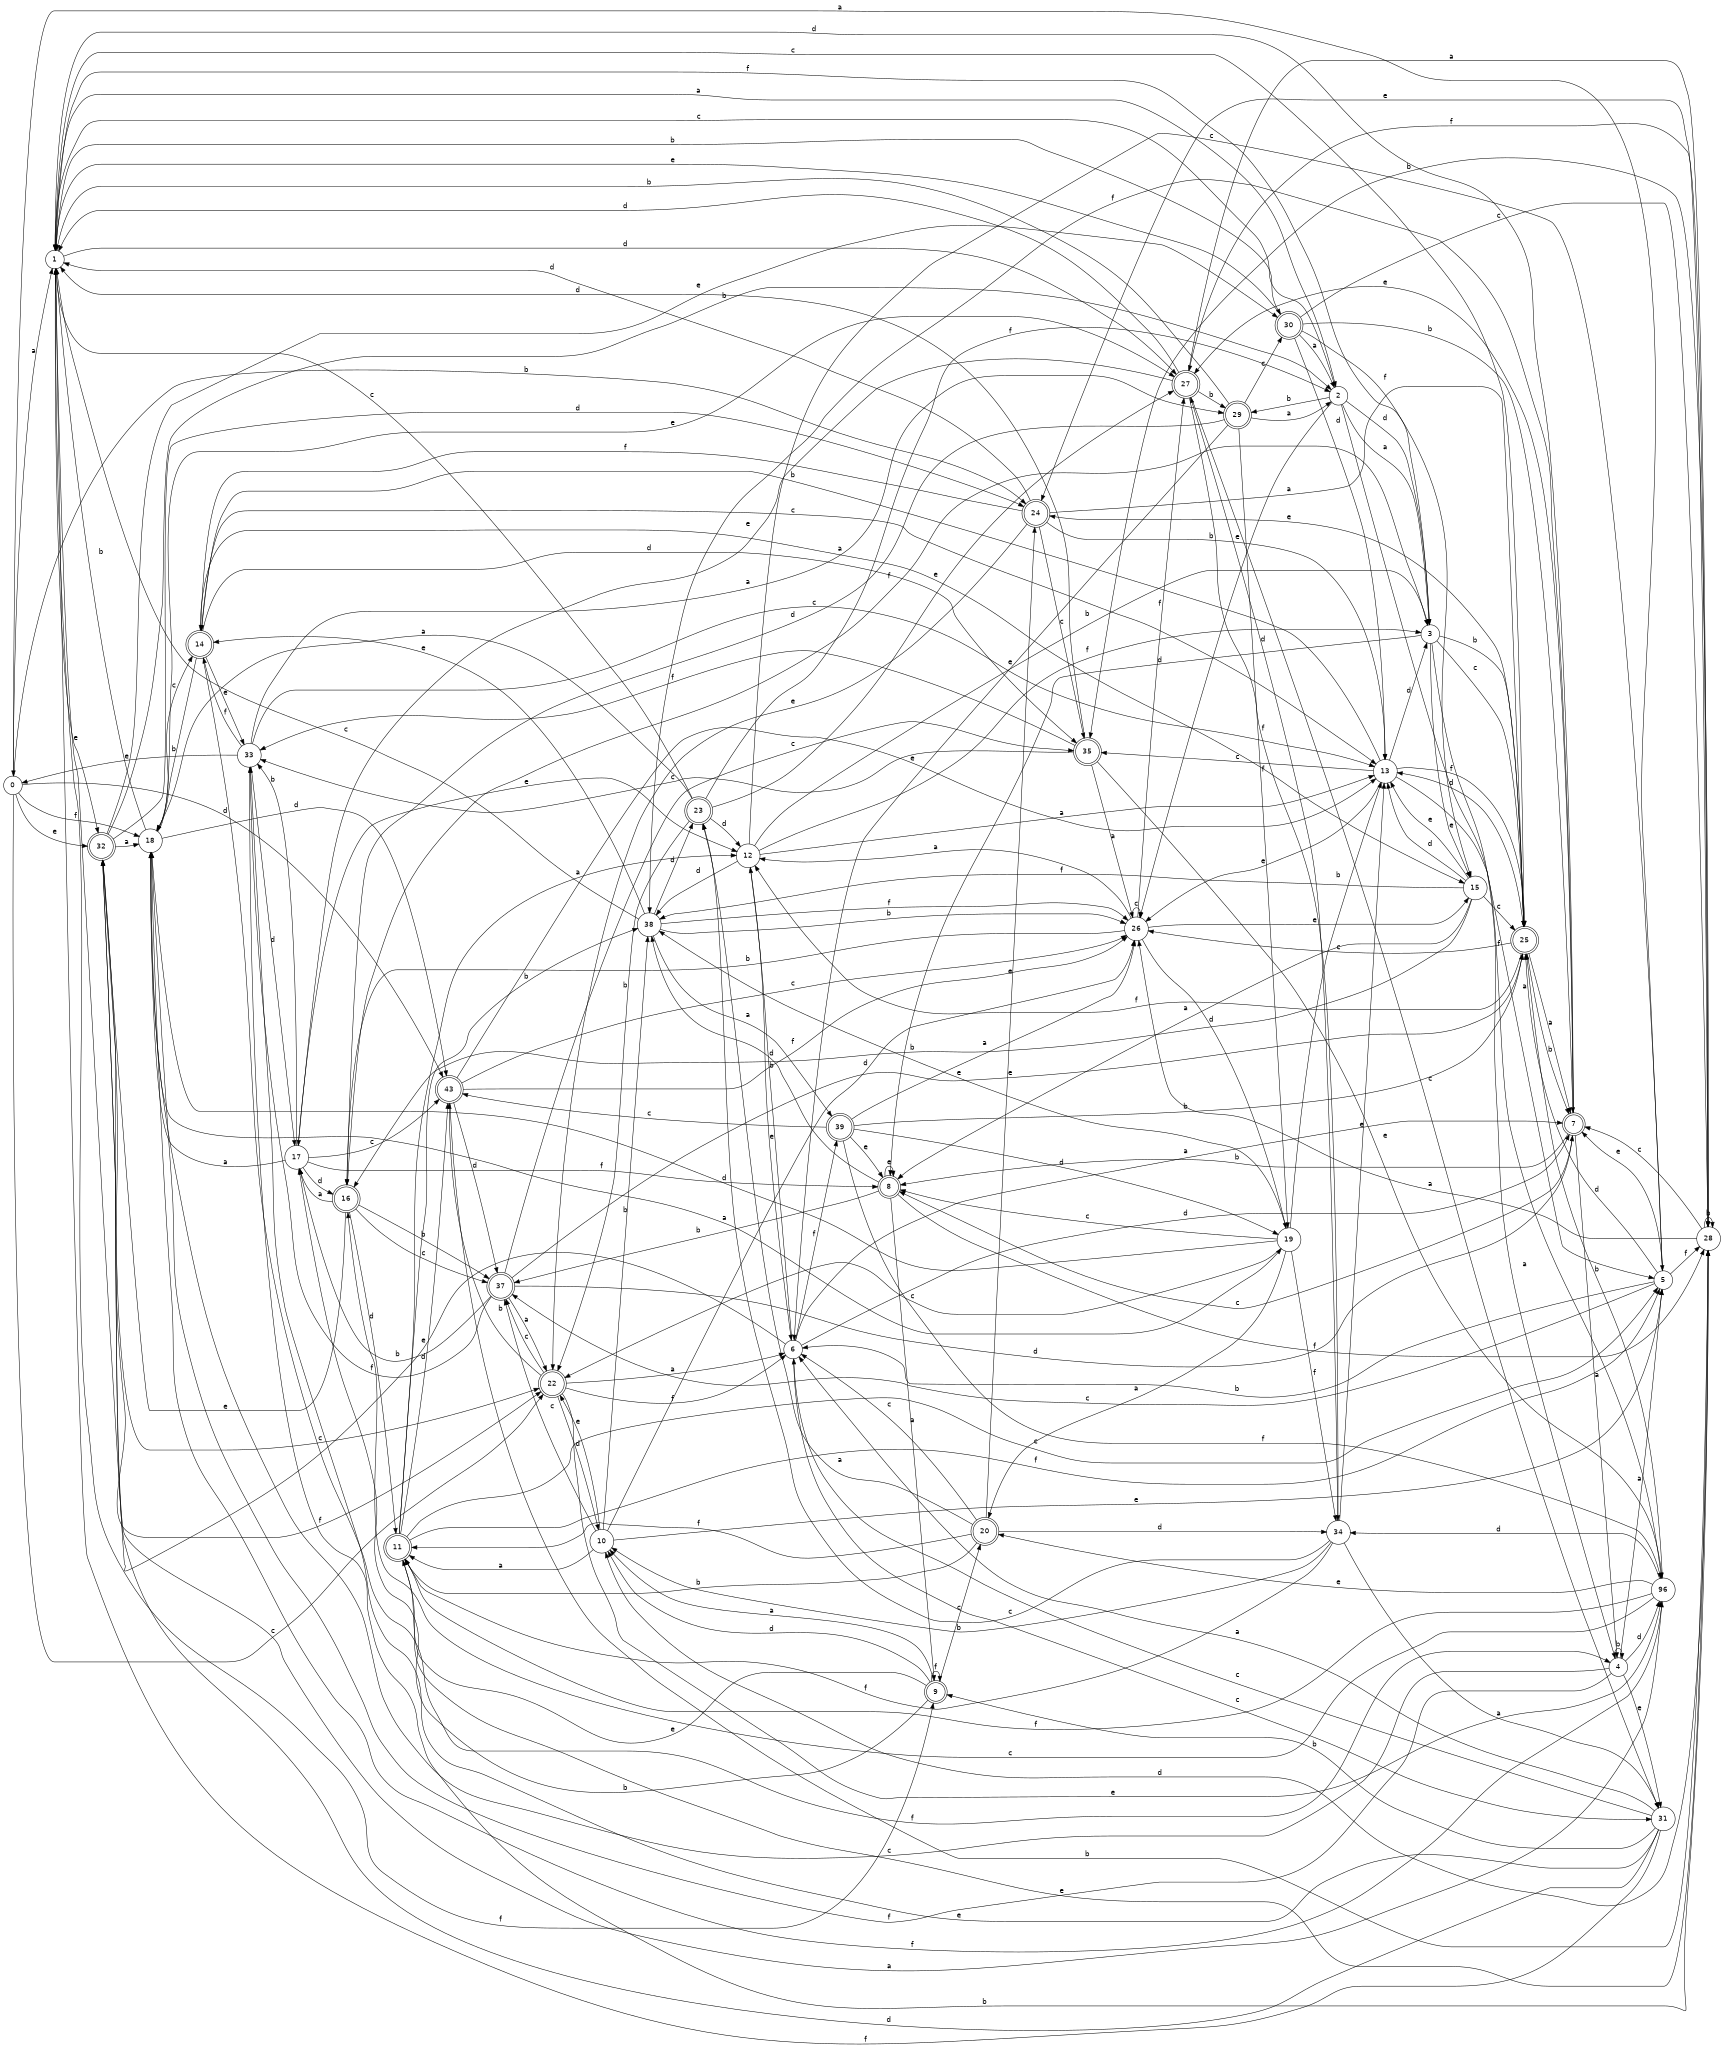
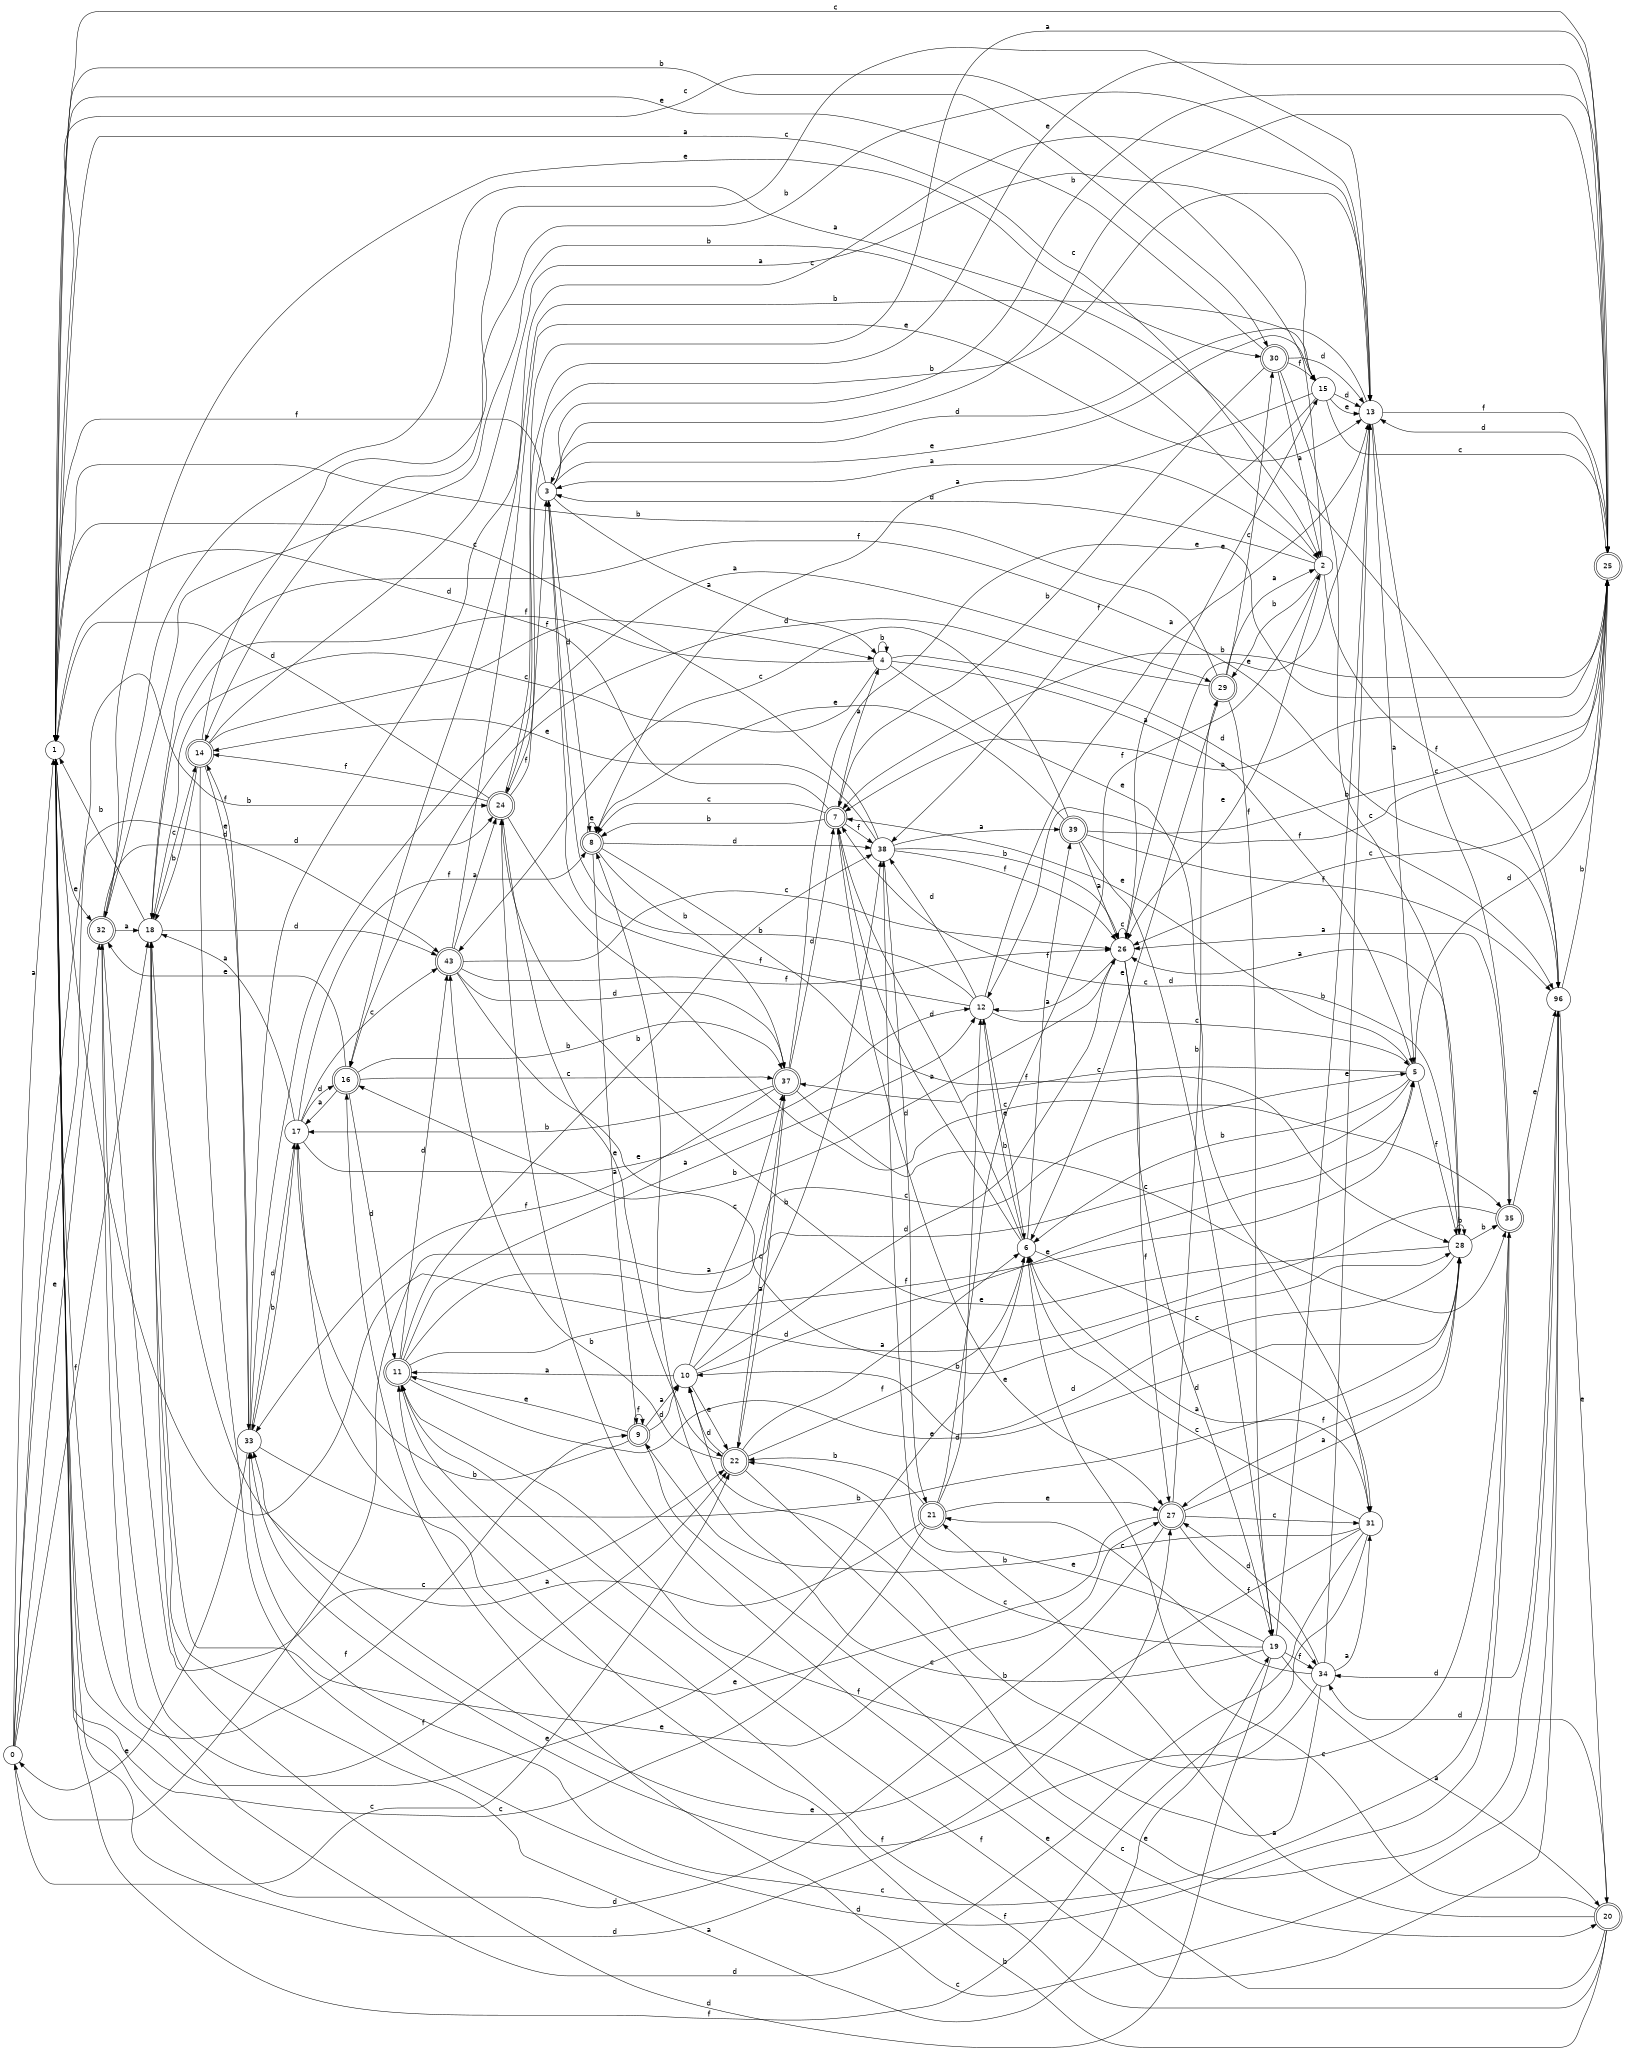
edge "16" -> "3": now "24" -> "3"
node "23": label "23" -> "21"
edge "43" -> "24": added, label "a"
